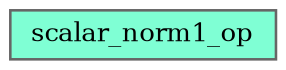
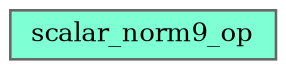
node "scalar_norm1_op": label "scalar_norm1_op" -> "scalar_norm9_op"
